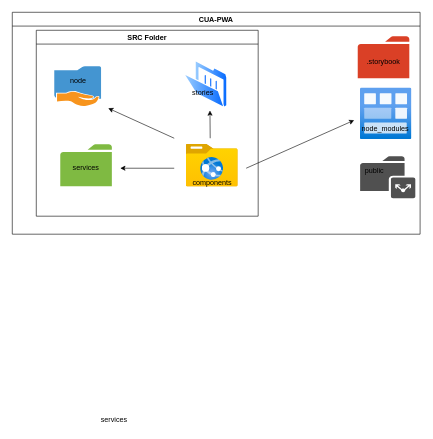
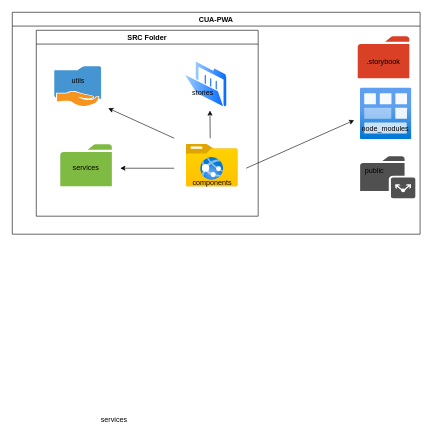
node "node": label "node" -> "utils"
